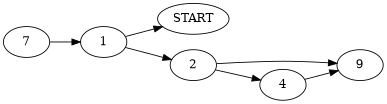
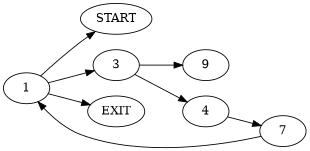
node "2": label "2" -> "3"
edge "4" -> "9": now "4" -> "7"
node "EXIT": added
